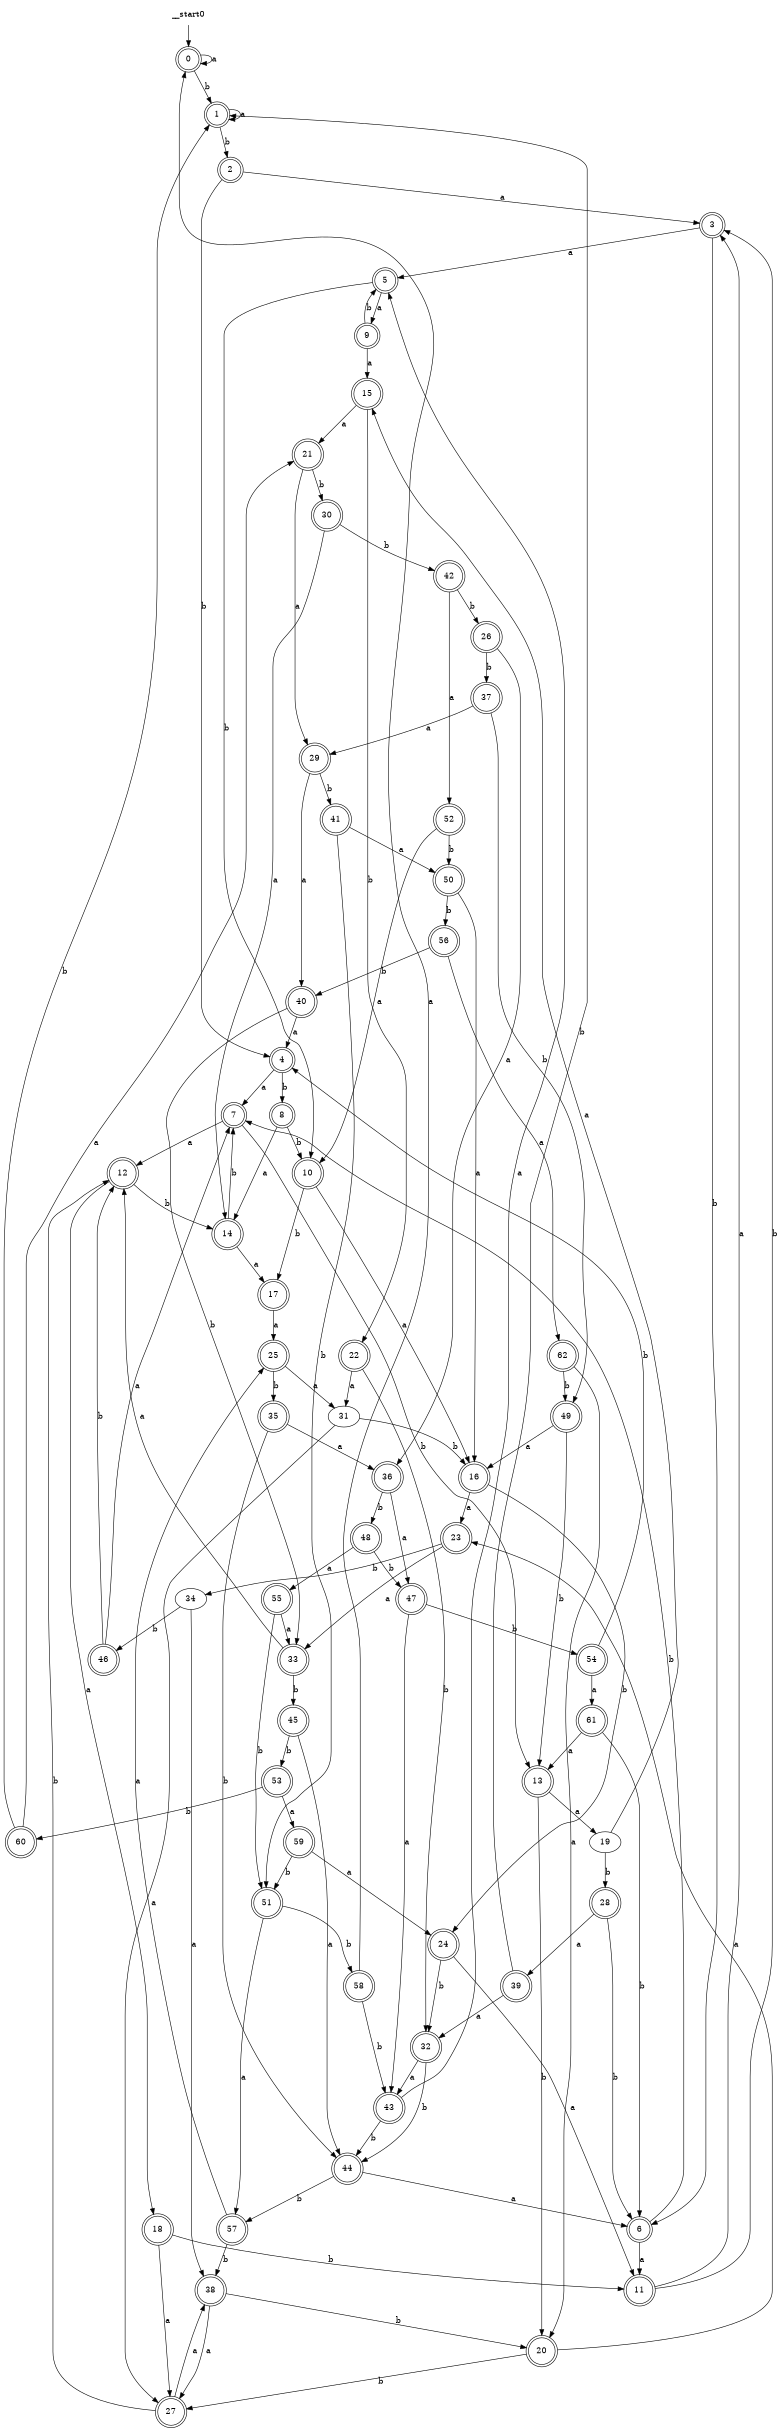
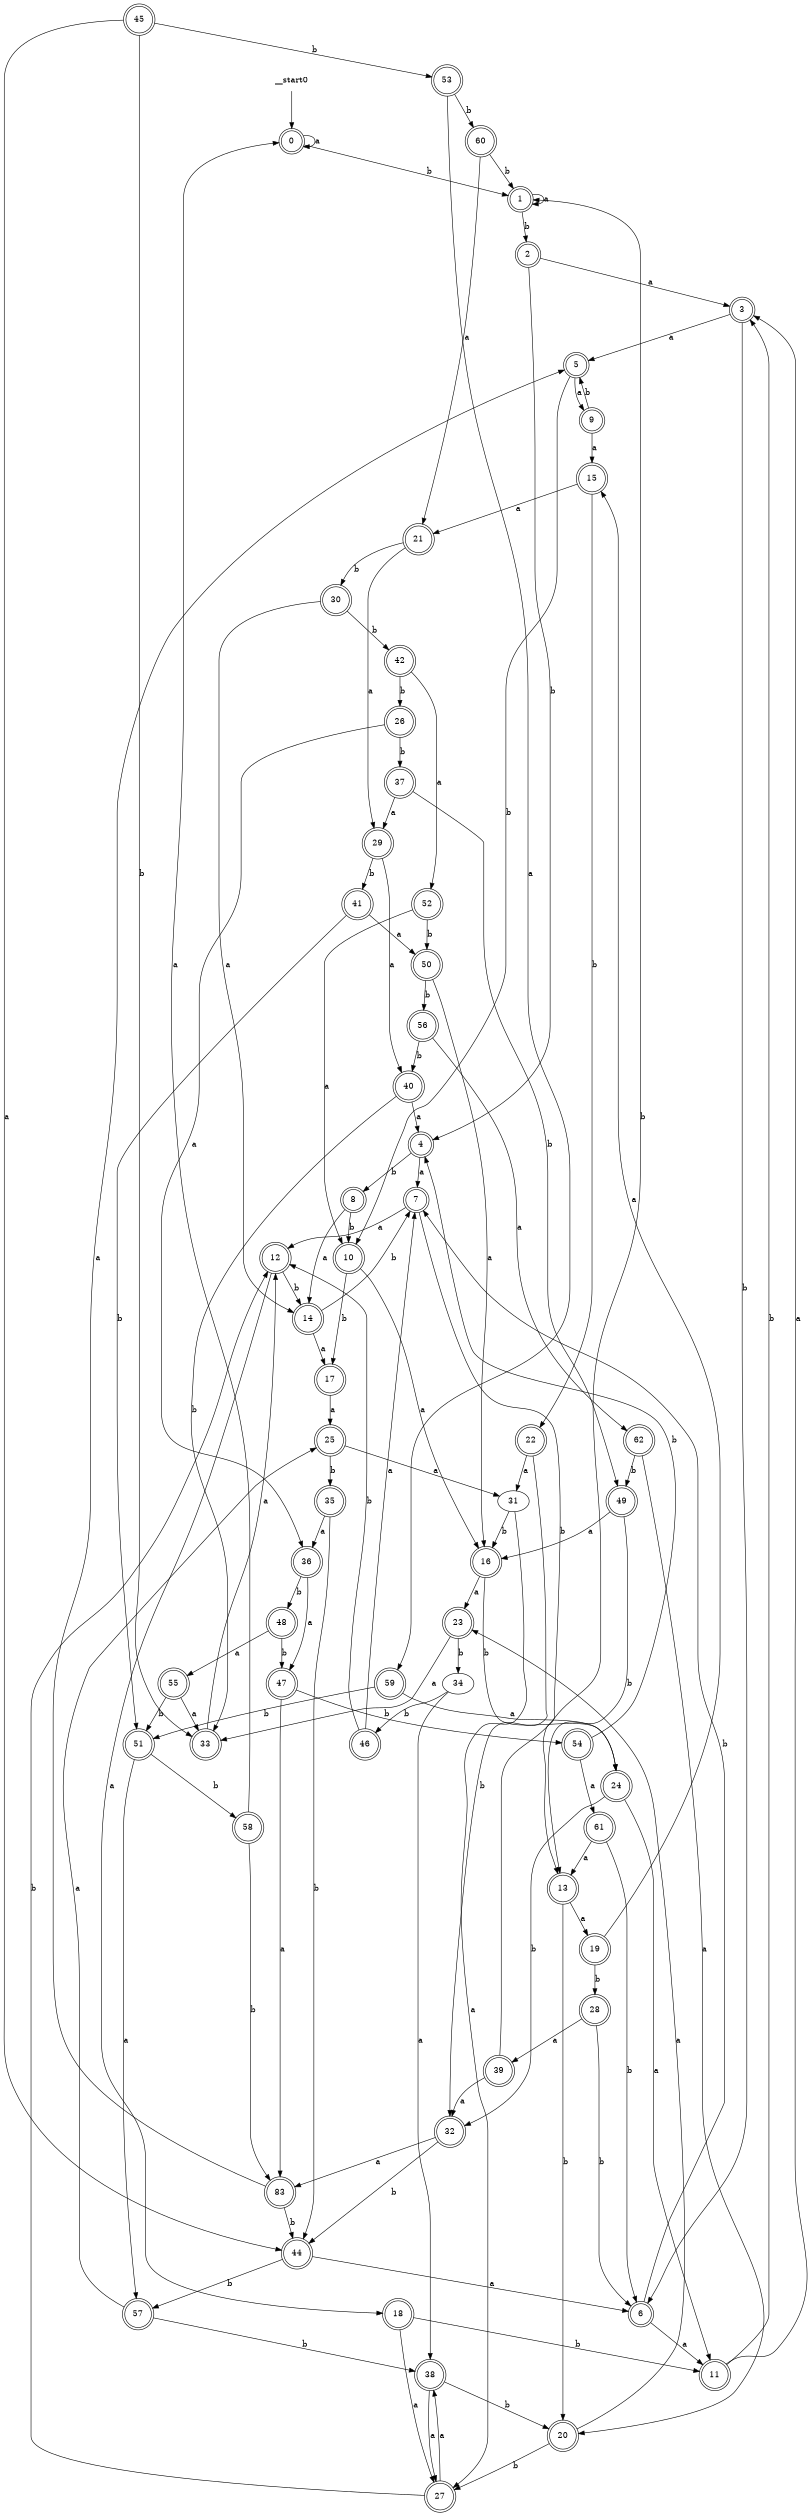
edge "33" -> "45": reversed
node "19": shape ellipse -> doublecircle
node "43": label "43" -> "83"
